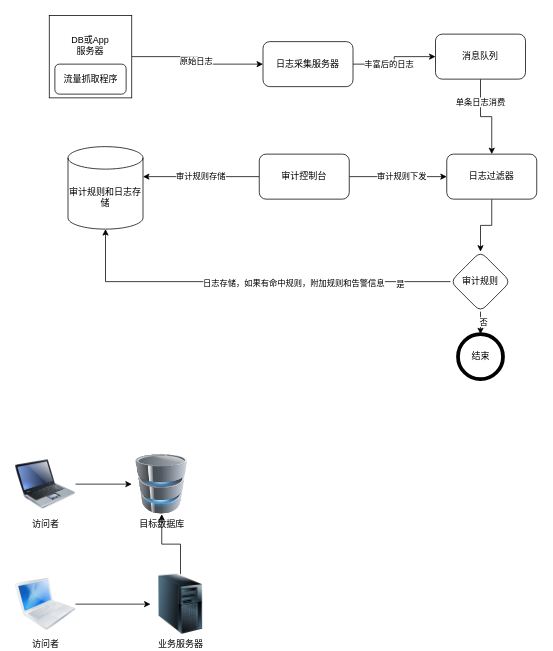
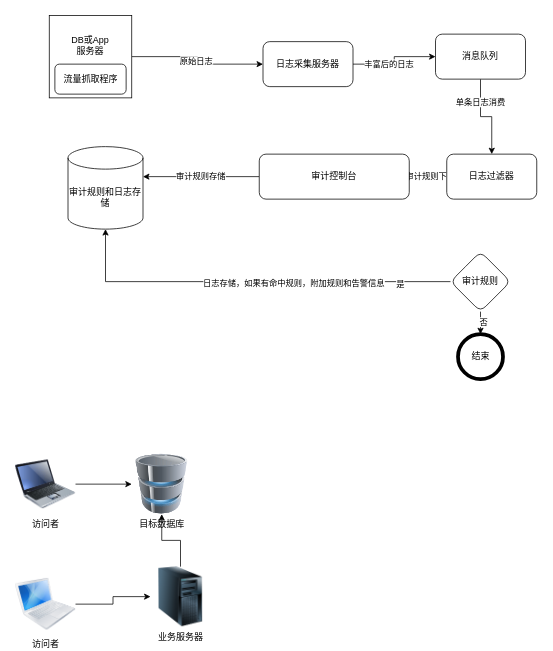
node "审计控制台": size 90x45 -> 150x45
edge "日志过滤器" -> "审计规则": removed
node "业务服务器": moved (180, 604) -> (180, 597)
